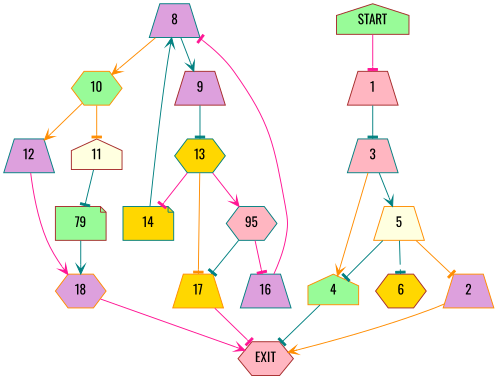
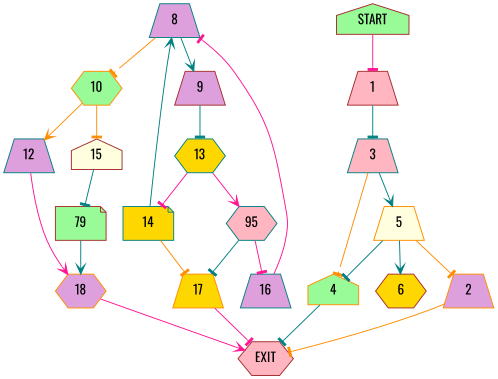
edge "8" -> "10": arrowhead vee -> tee
node "11": label "11" -> "15"
edge "3" -> "4": arrowhead vee -> tee
edge "13" -> "17": now "14" -> "17"
edge "5" -> "6": arrowhead tee -> vee
edge "2" -> "EXIT": arrowhead vee -> tee
